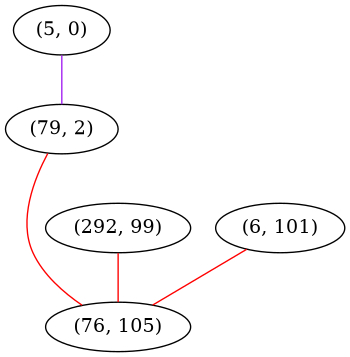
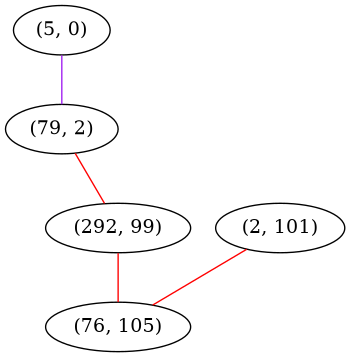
node "(6, 101)": label "(6, 101)" -> "(2, 101)"
edge "(79, 2)" -- "(76, 105)": now "(79, 2)" -- "(292, 99)"
